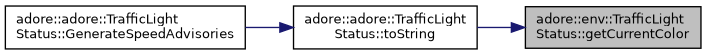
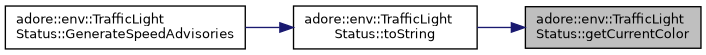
node "adore::adore::TrafficLight Status::GenerateSpeedAdvisories": label "adore::adore::TrafficLight Status::GenerateSpeedAdvisories" -> "adore::env::TrafficLight Status::GenerateSpeedAdvisories"
node "adore::adore::TrafficLight Status::toString": label "adore::adore::TrafficLight Status::toString" -> "adore::env::TrafficLight Status::toString"
